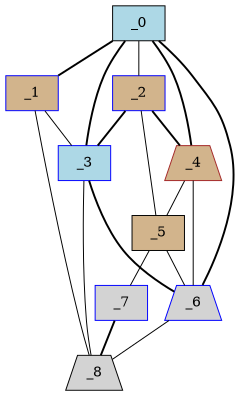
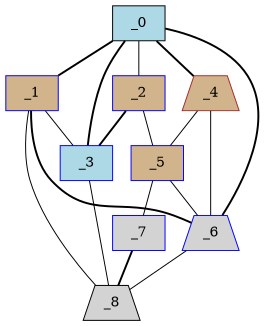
edge "_2" -- "_4": removed
node "_5": color black -> blue
edge "_3" -- "_6": now "_1" -- "_6"
